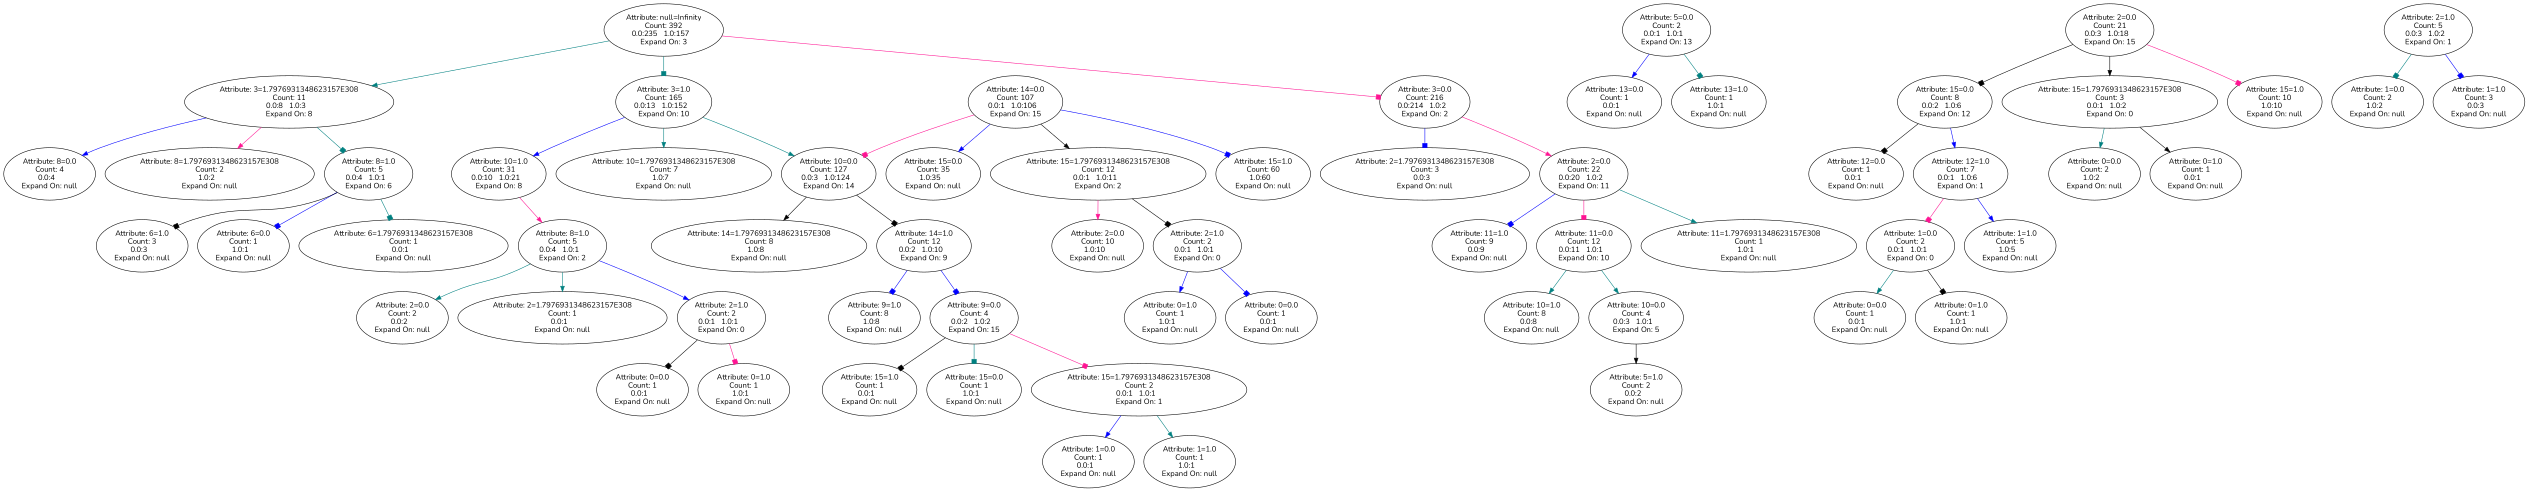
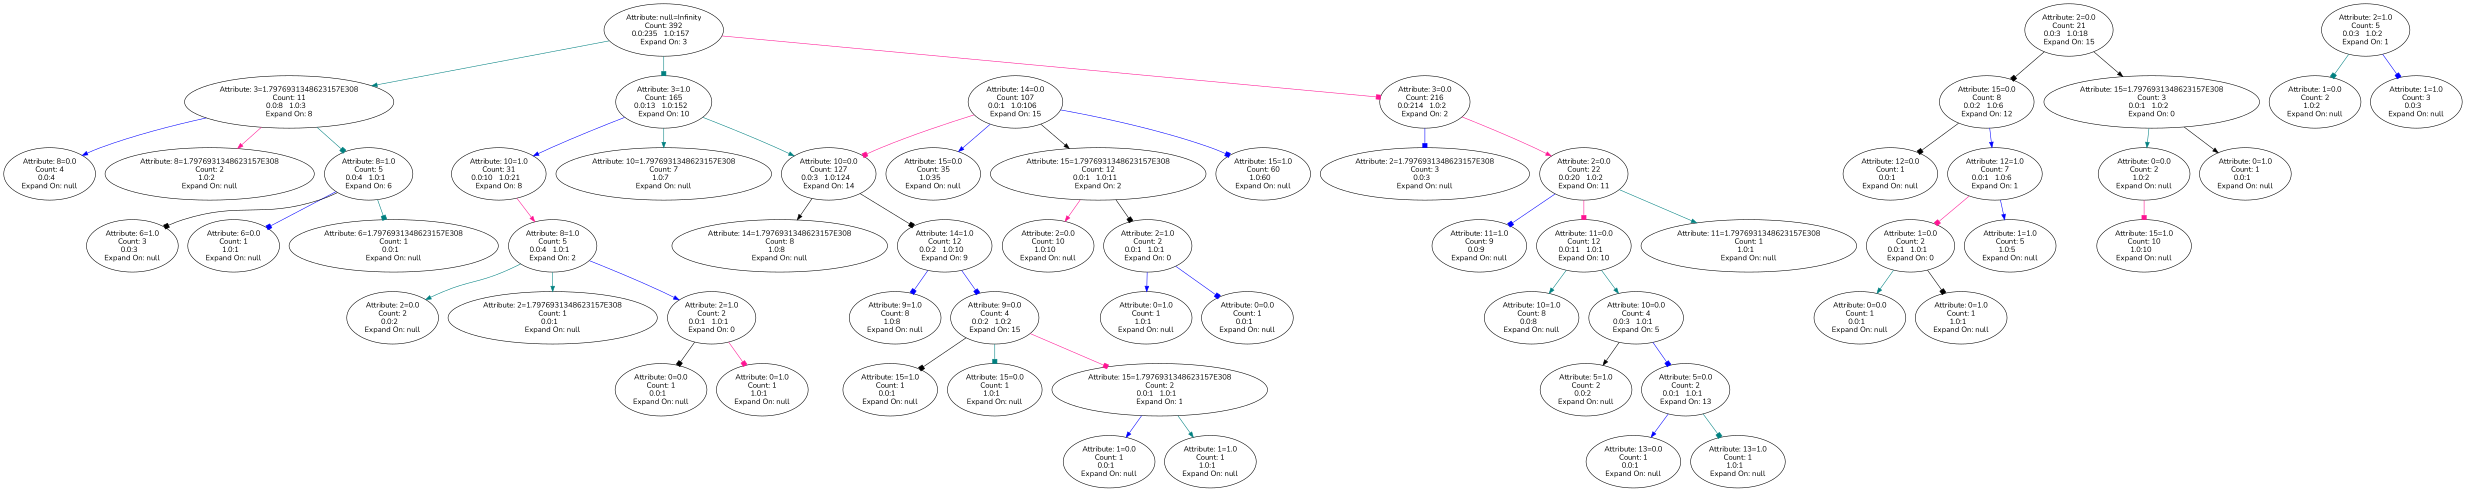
edge "Attribute: 2=0.0 Count: 21 0.0:3   1.0:18 Expand On: 15" -> "Attribute: 15=1.0 Count: 10 1.0:10 Expand On: null": now "Attribute: 0=0.0 Count: 2 1.0:2 Expand On: null" -> "Attribute: 15=1.0 Count: 10 1.0:10 Expand On: null"
edge "Attribute: 10=0.0 Count: 4 0.0:3   1.0:1 Expand On: 5" -> "Attribute: 5=0.0 Count: 2 0.0:1   1.0:1 Expand On: 13": added
